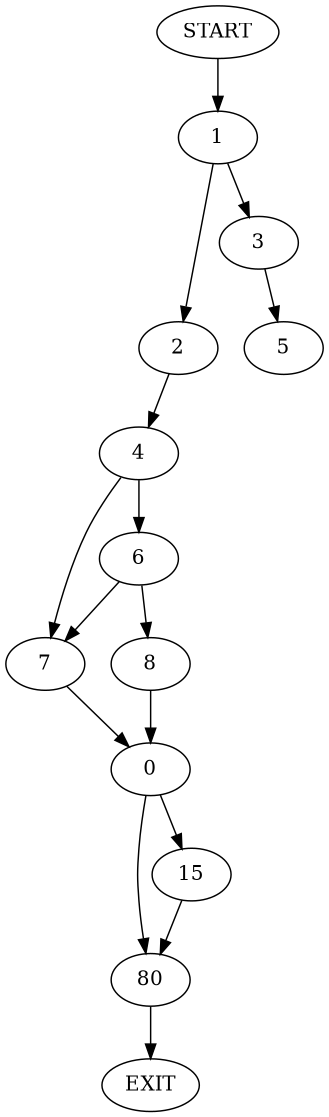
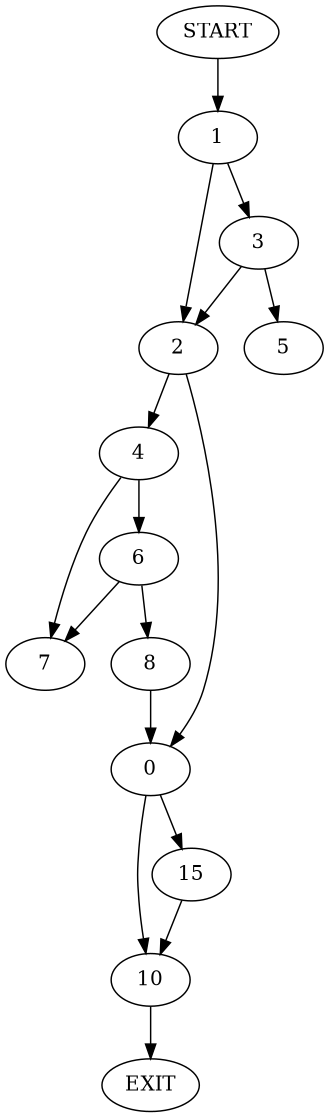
edge "3" -> "2": added
edge "7" -> "0": now "2" -> "0"
node "80": label "80" -> "10"
